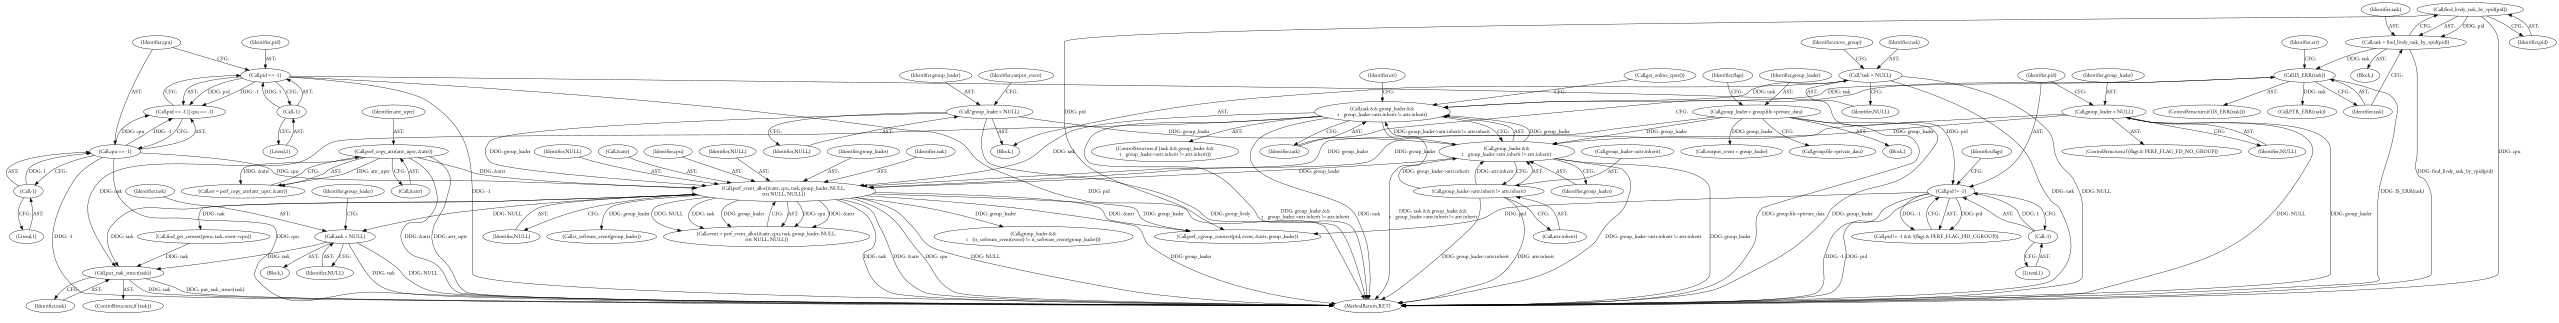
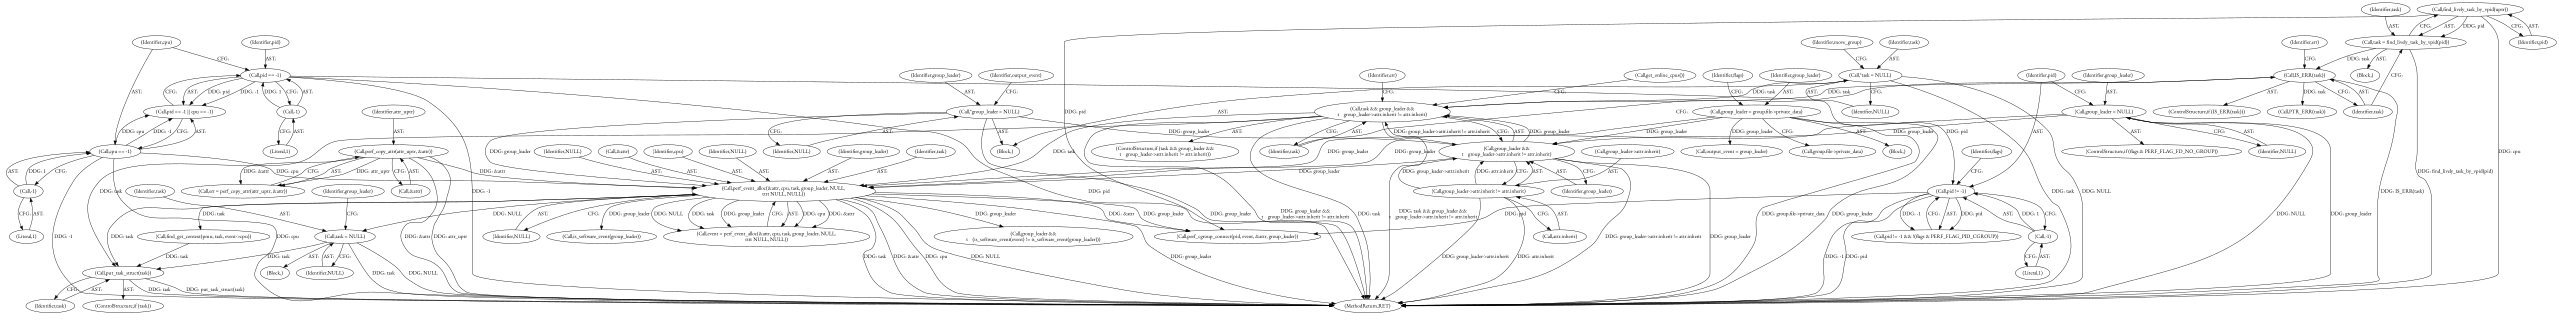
node "(Call,find_lively_task_by_vpid(pid))": label "(Call,find_lively_task_by_vpid(pid))" -> "(Call,find_lively_task_by_vpid(uptr))"
edge "(Call,*group_leader = NULL)" -> "(MethodReturn,RET)": label "DDG: group_lively" -> "DDG: group_leader"
